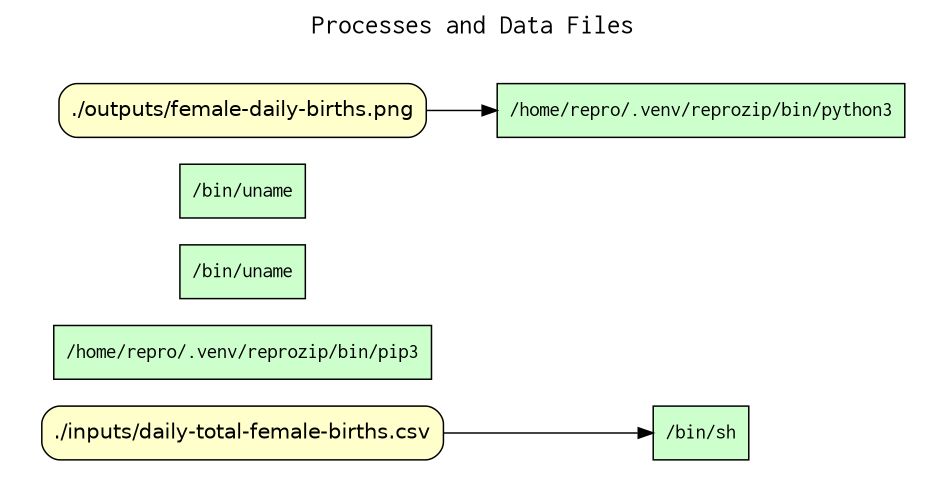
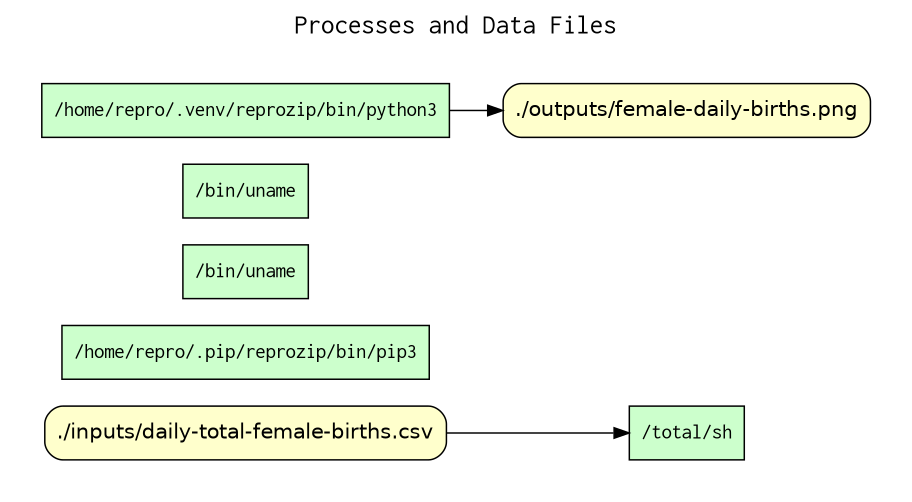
edge "./outputs/female-daily-births.png" -> "/home/repro/.venv/reprozip/bin/python3": reversed
node "/home/repro/.venv/reprozip/bin/pip3": label "/home/repro/.venv/reprozip/bin/pip3" -> "/home/repro/.pip/reprozip/bin/pip3"
node "/bin/sh": label "/bin/sh" -> "/total/sh"
